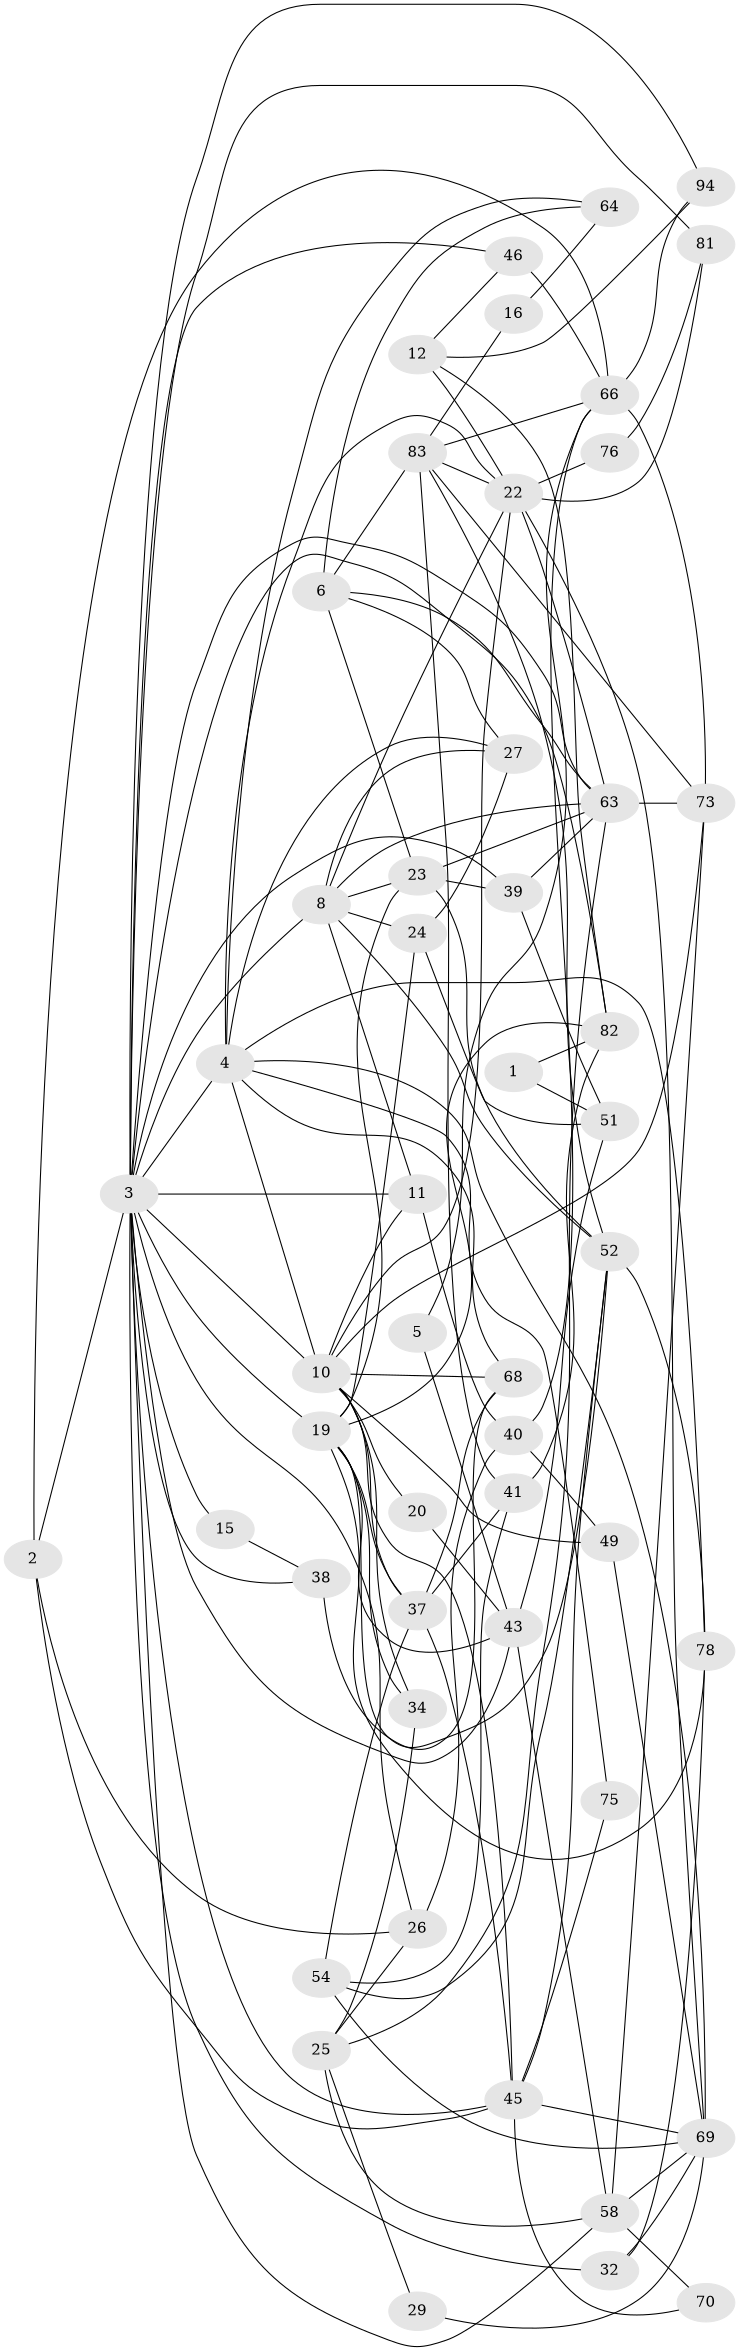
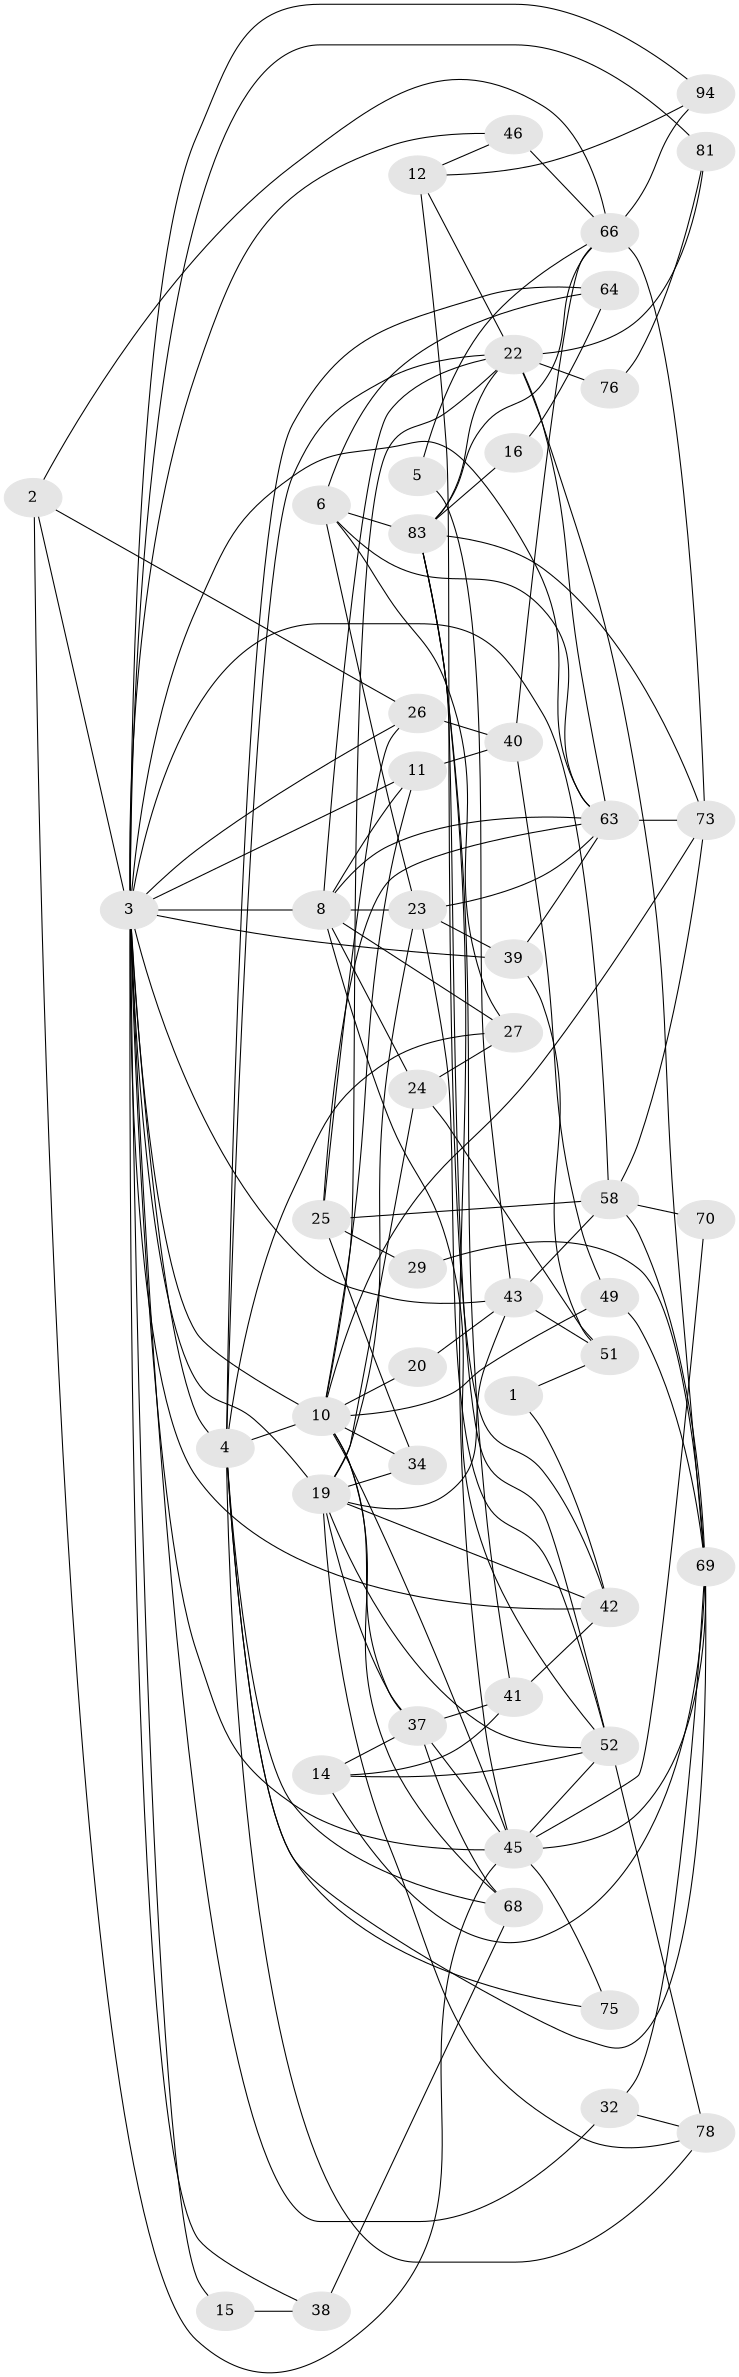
node "82": label "82" -> "42"
edge "83" -- "45": added
node "54": label "54" -> "14"
